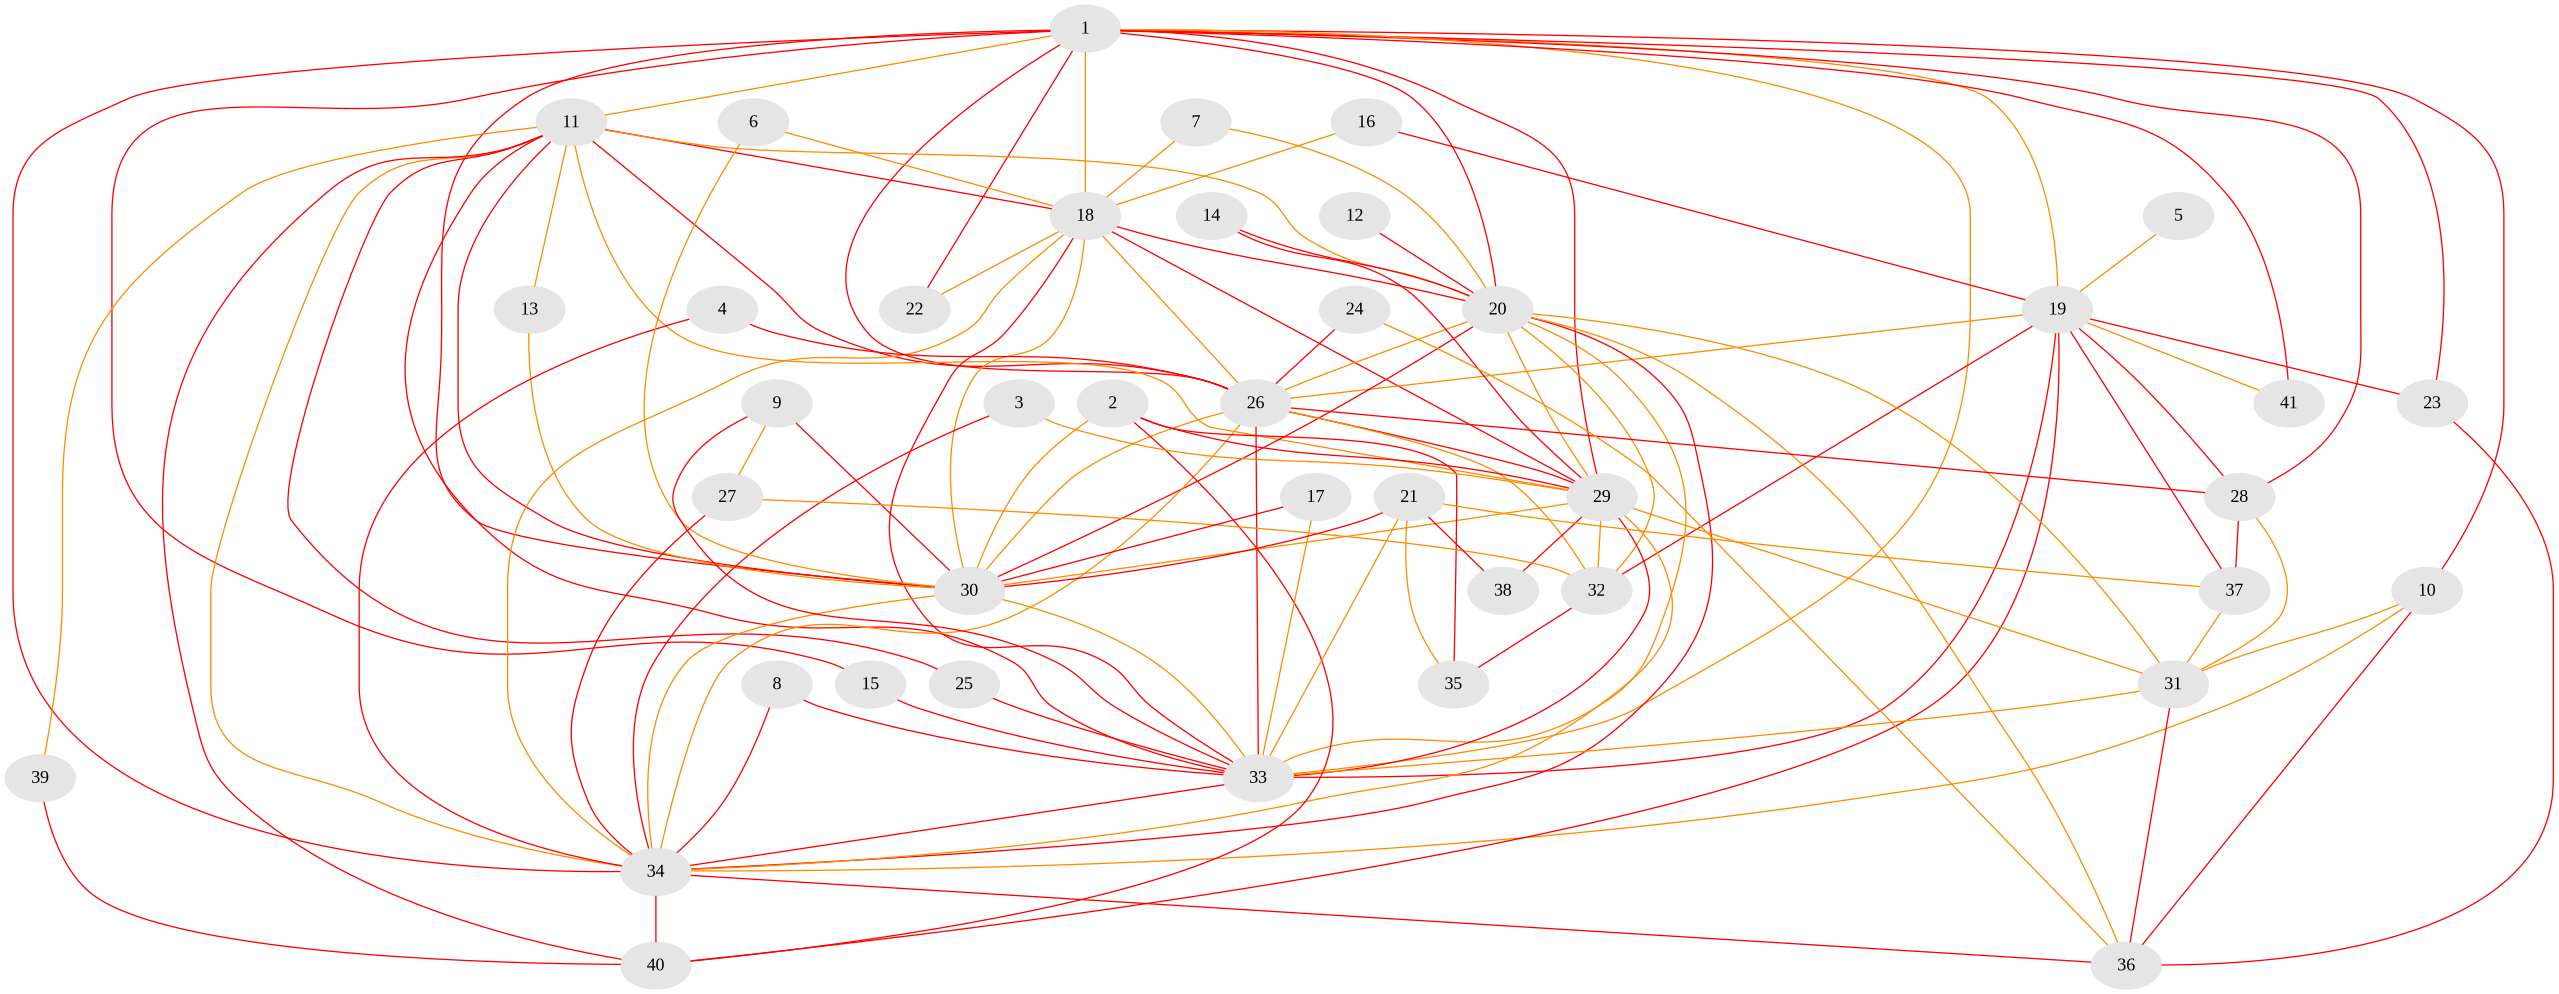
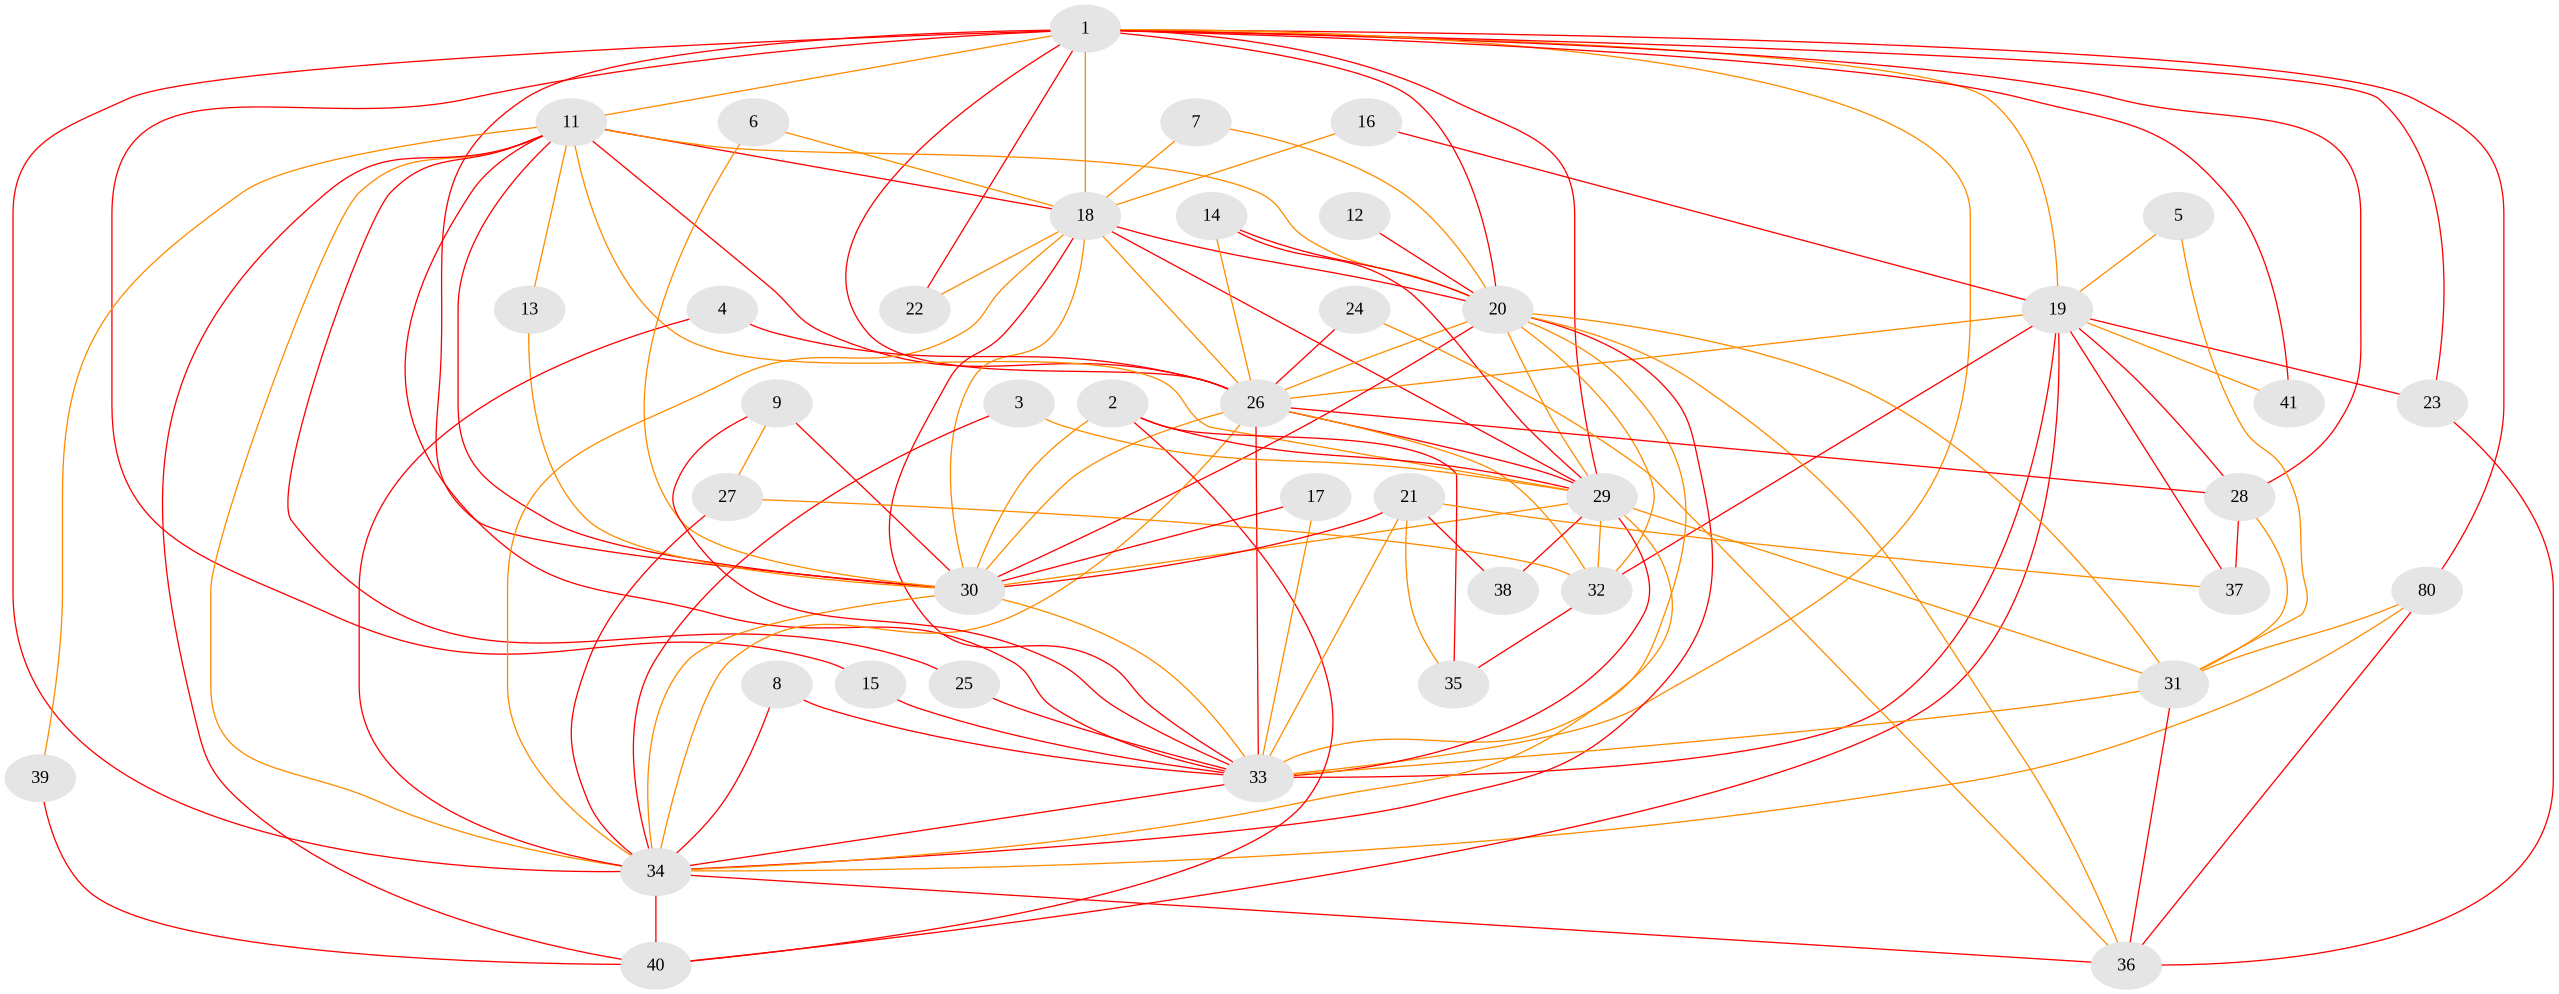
edge "14" -- "26": added
node "10": label "10" -> "80"
edge "37" -- "31": now "5" -- "31"
